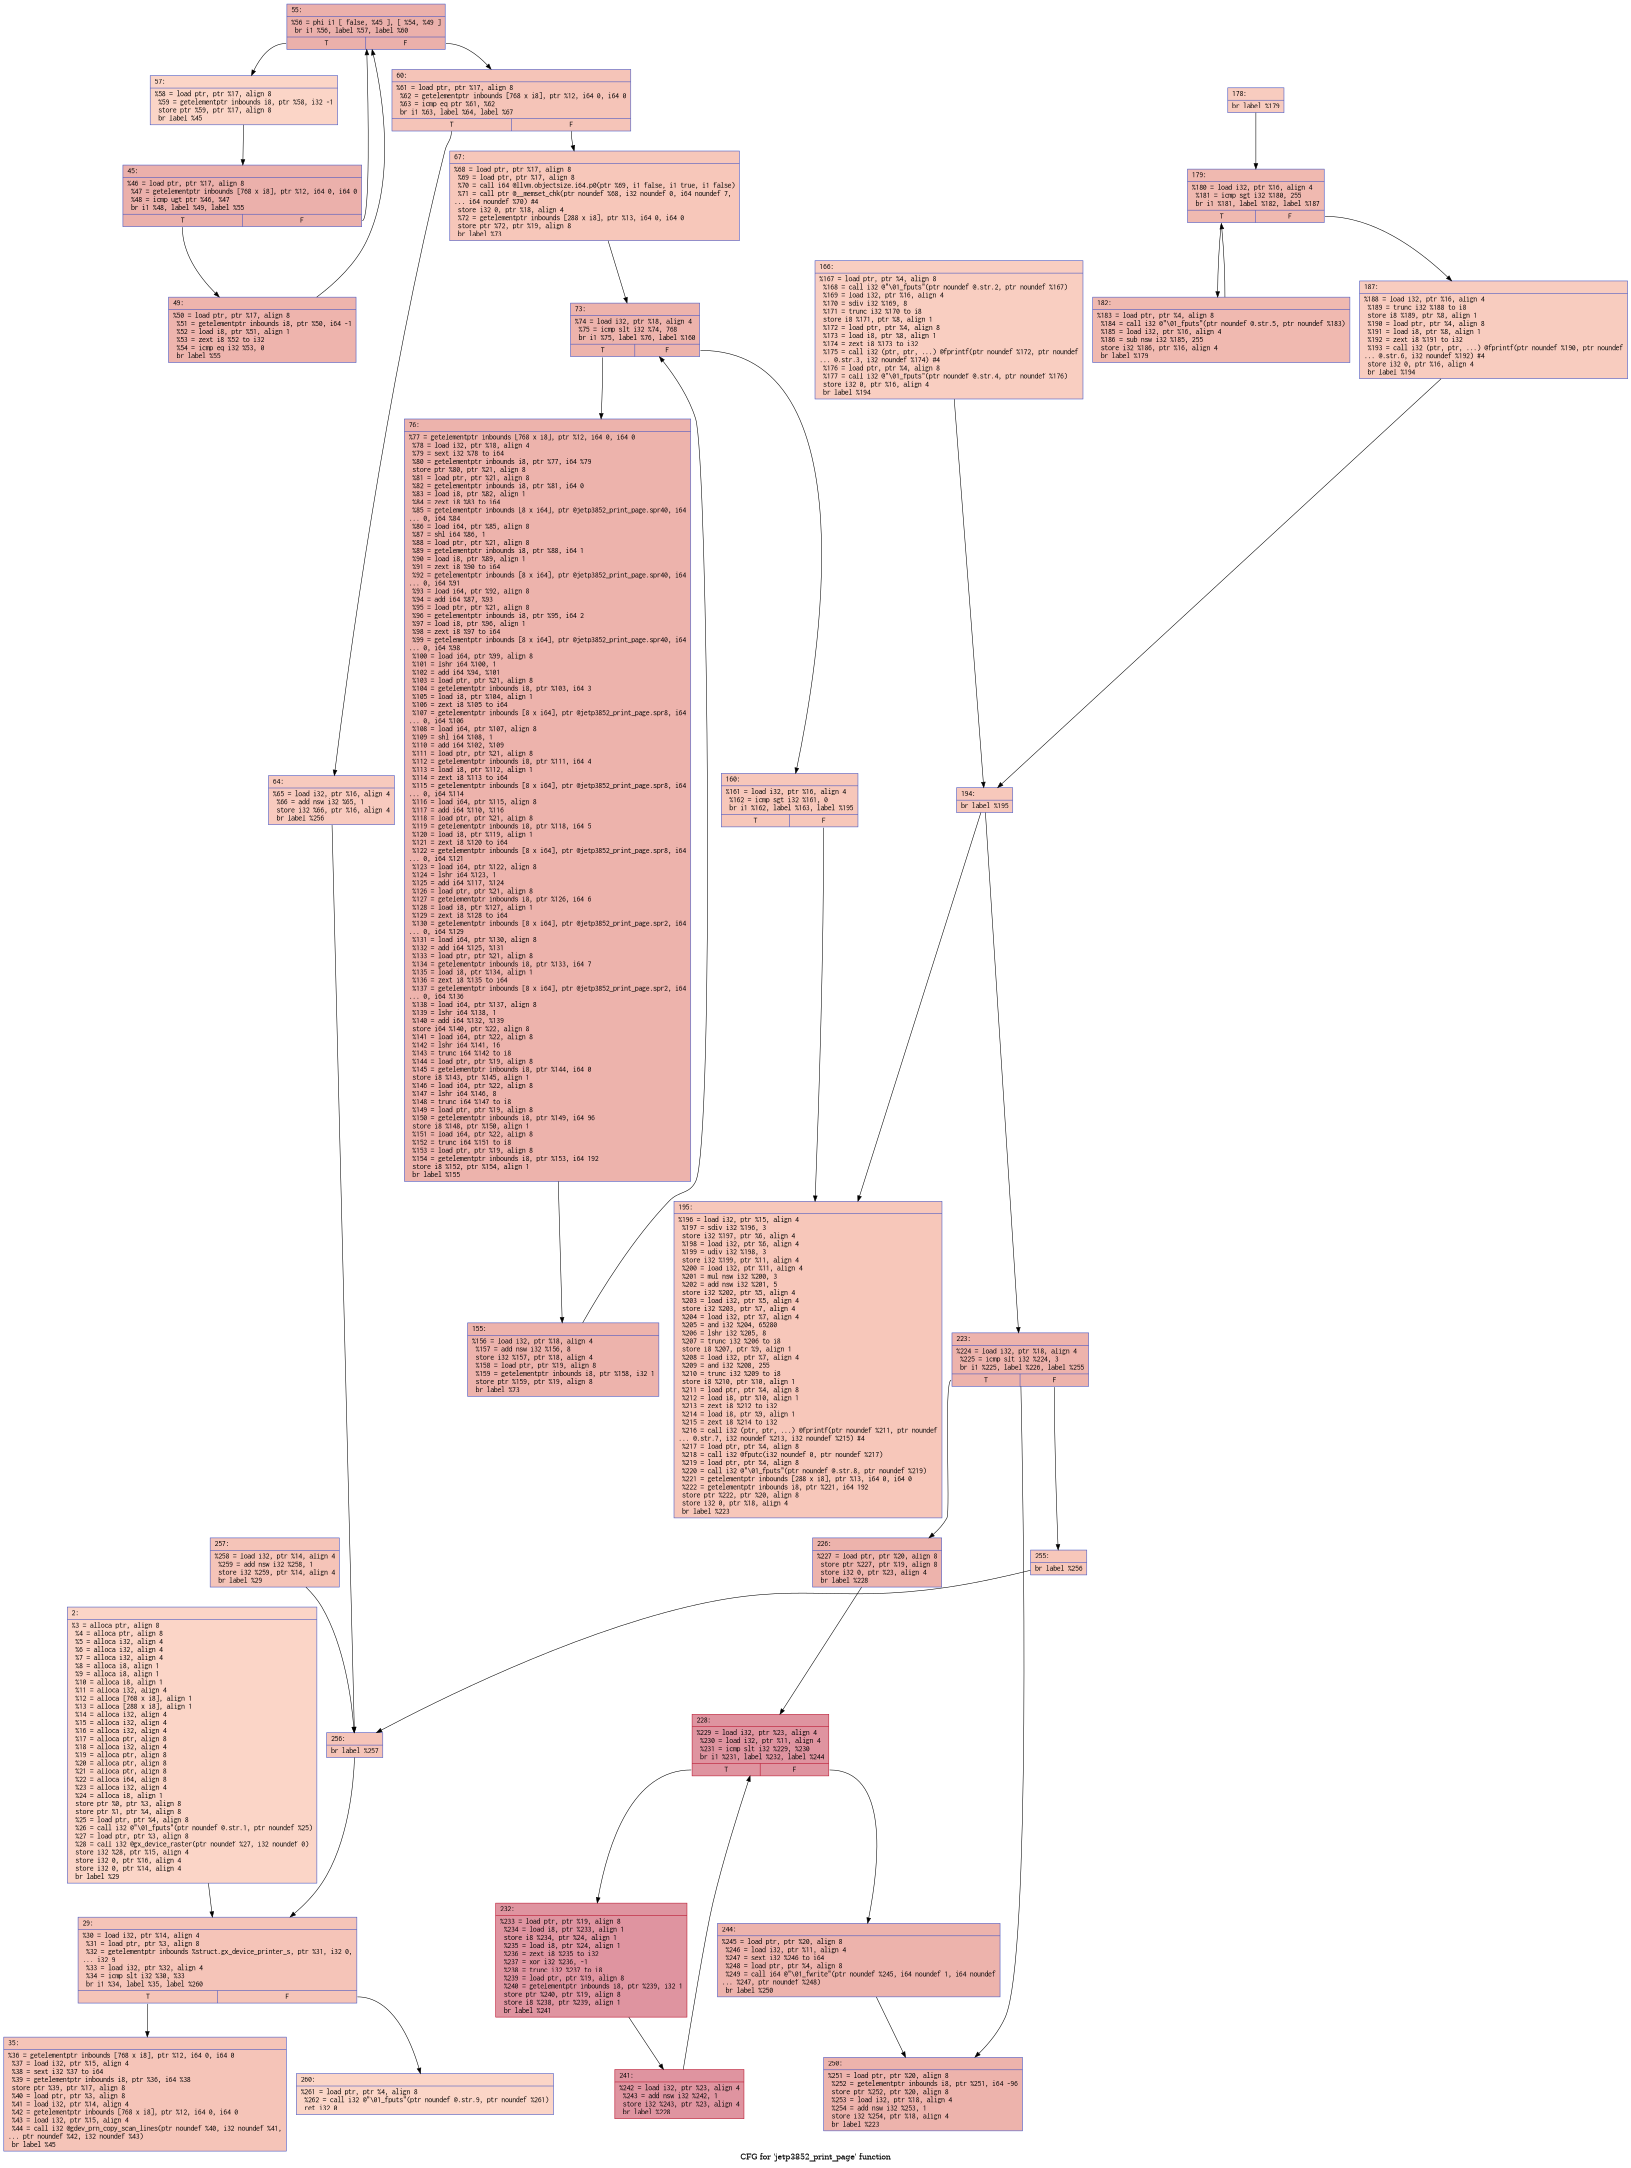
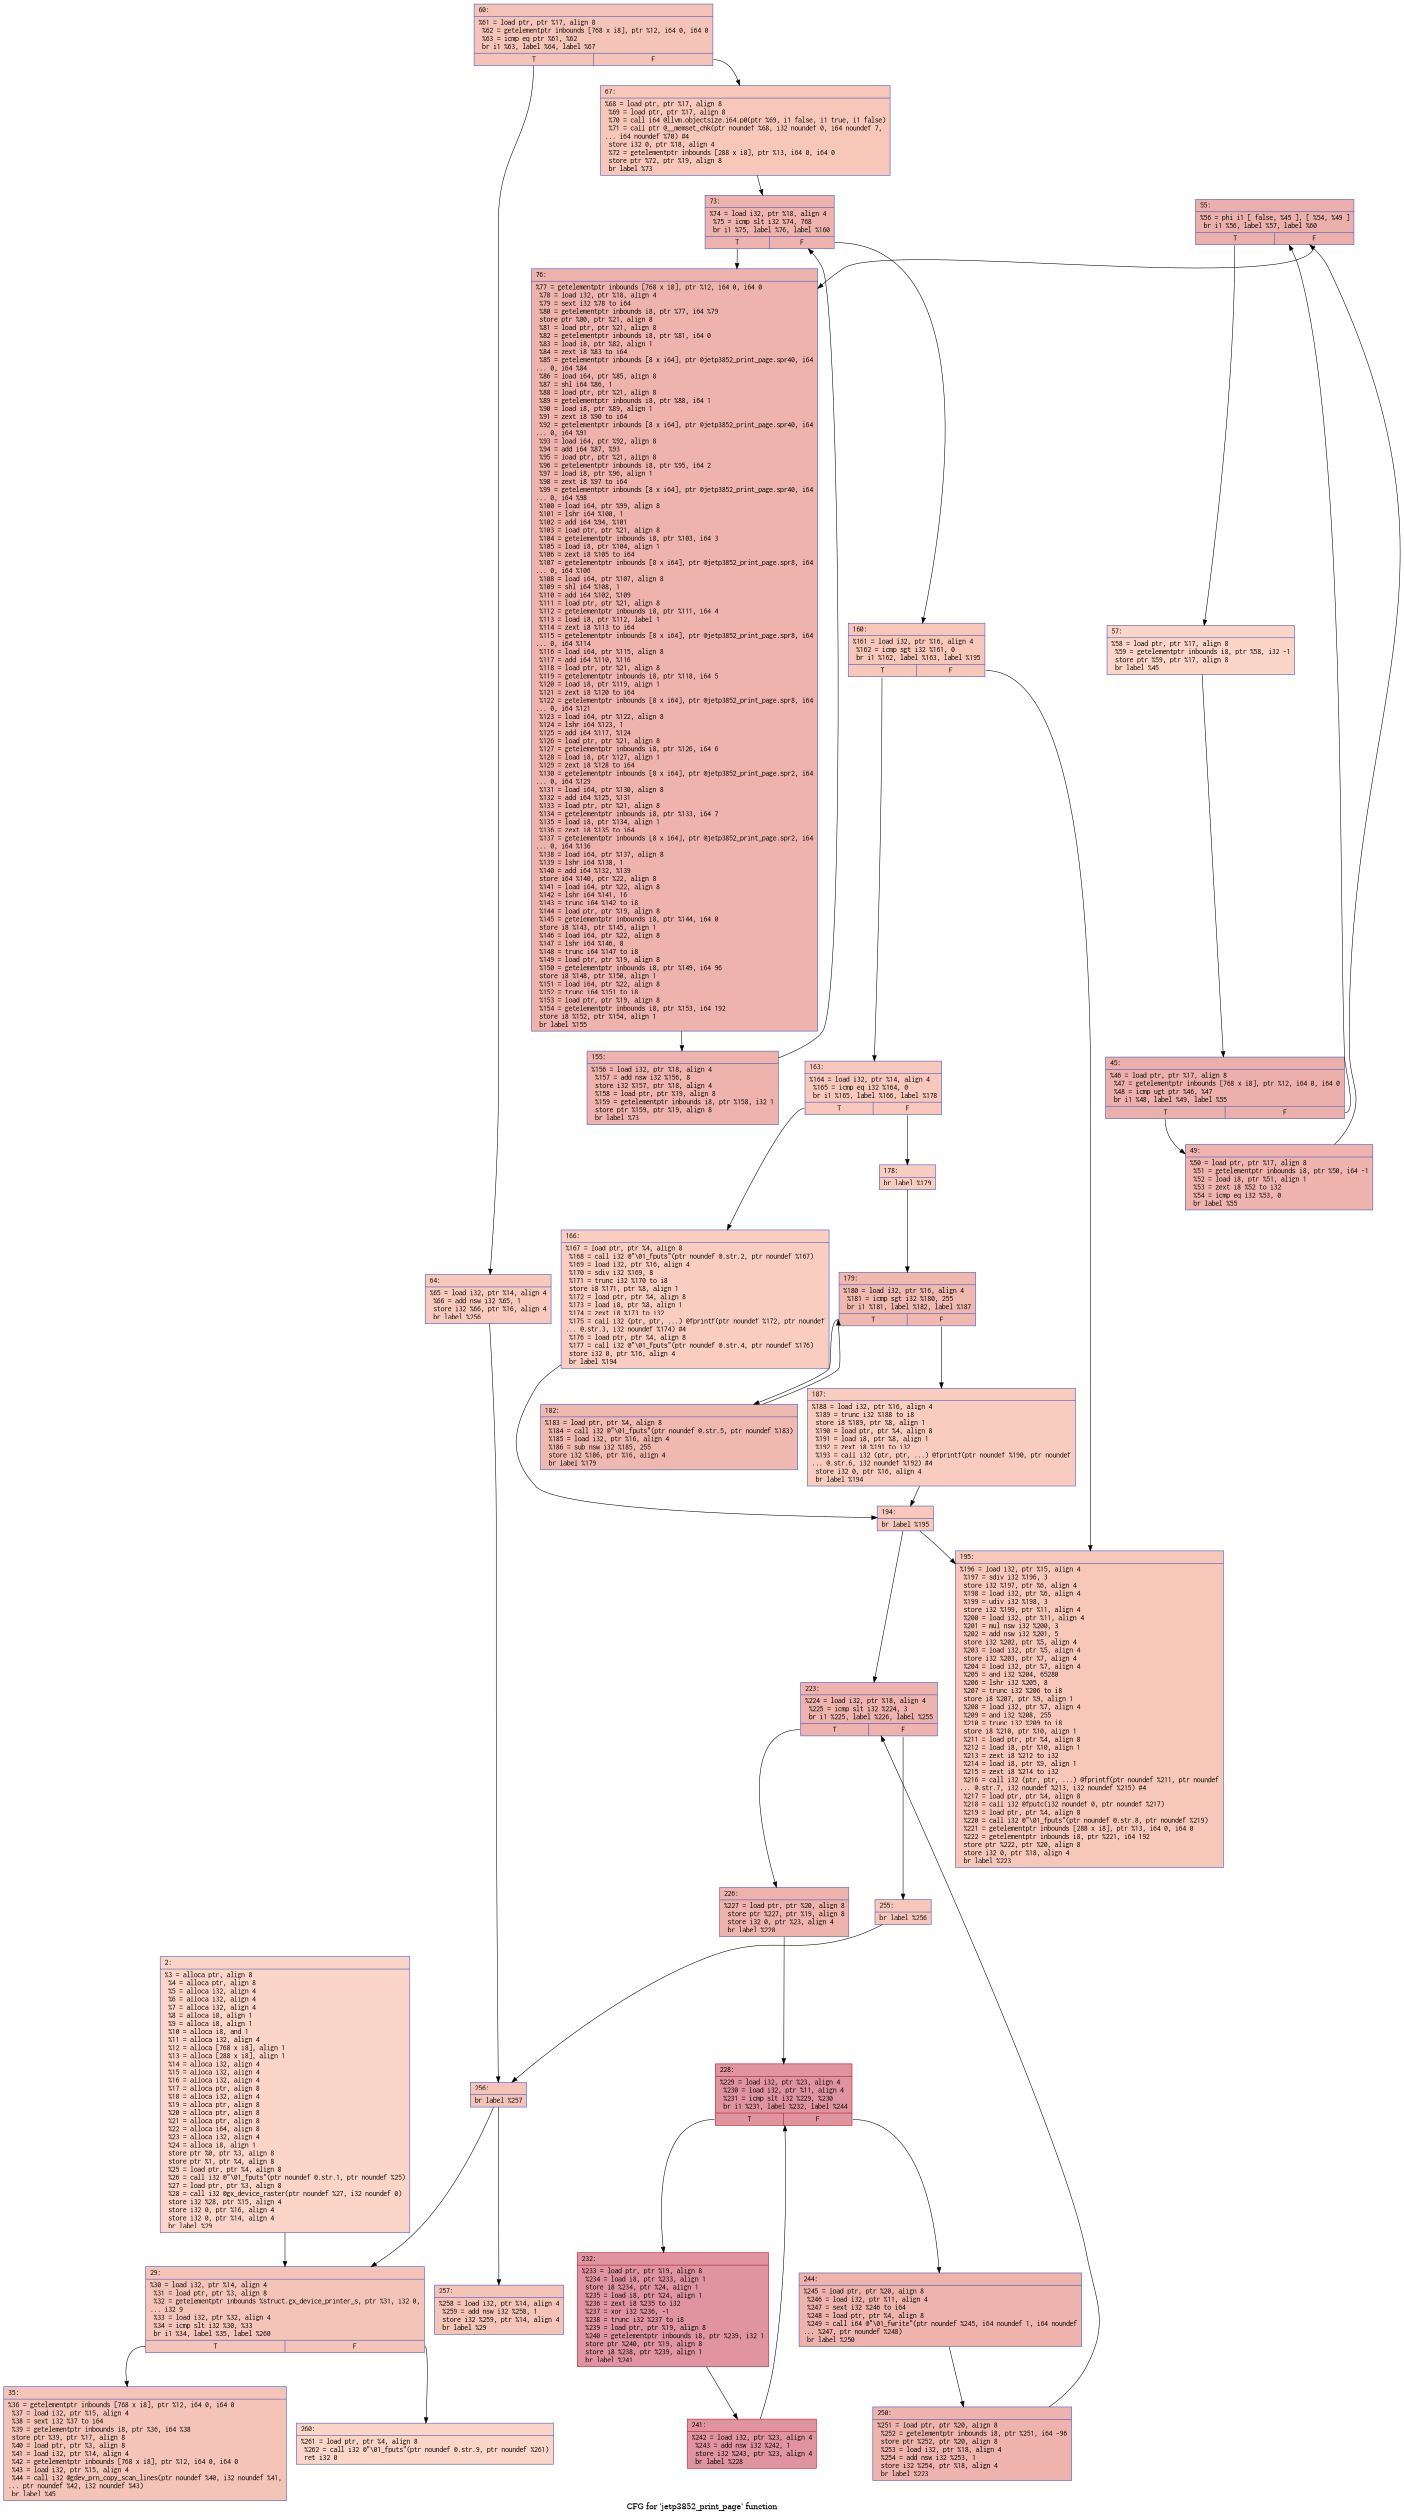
edge "55:" -> "60:": now "55:" -> "76:"
node "76:": text "%113 = load i8, ptr %112, align 1" -> "%113 = load i8, ptr %112, label 1"
node "64:": text "%65 = load i32, ptr %16, align 4" -> "%65 = load i32, ptr %14, align 4"
node "163:": added
edge "257:" -> "256:": reversed
node "2:": text "%10 = alloca i8, align 1" -> "%10 = alloca i8, and 1"
edge "223:" -> "250:": reversed
